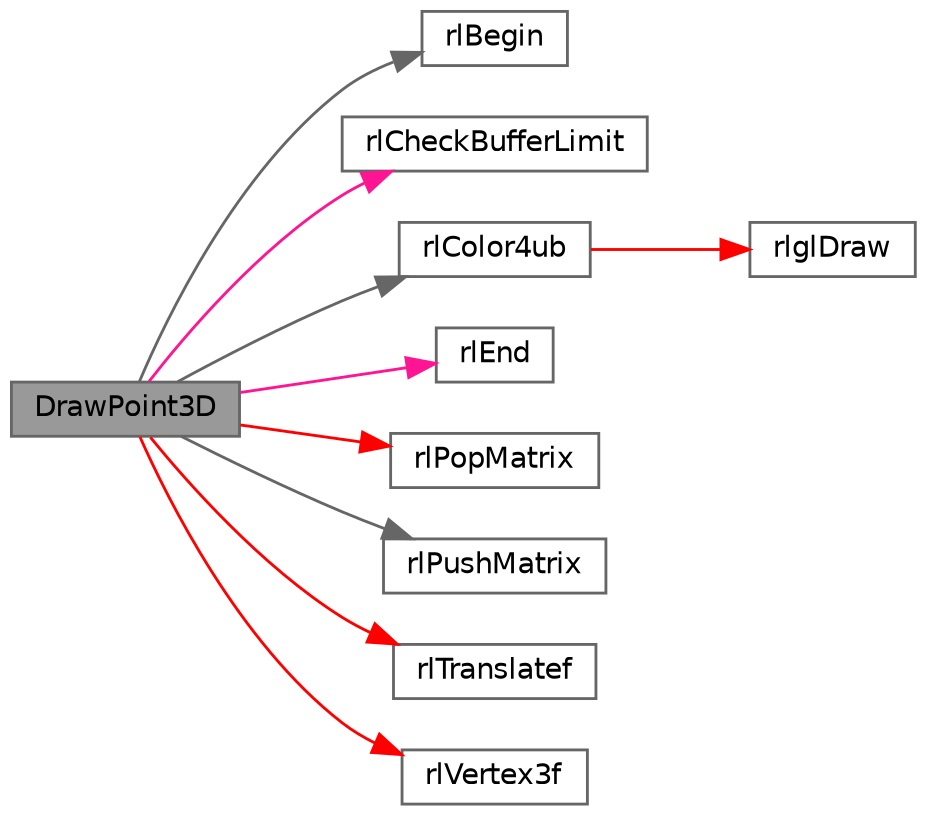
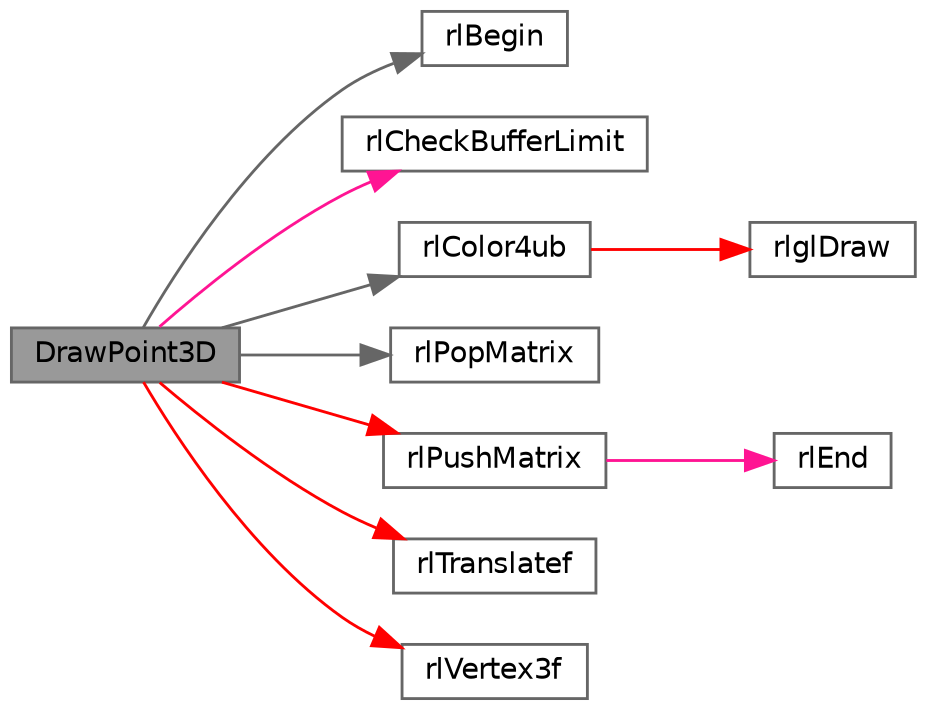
edge "DrawPoint3D" -> "rlEnd": now "rlPushMatrix" -> "rlEnd"
edge "DrawPoint3D" -> "rlPopMatrix": color red -> gray40
edge "DrawPoint3D" -> "rlPushMatrix": color gray40 -> red
